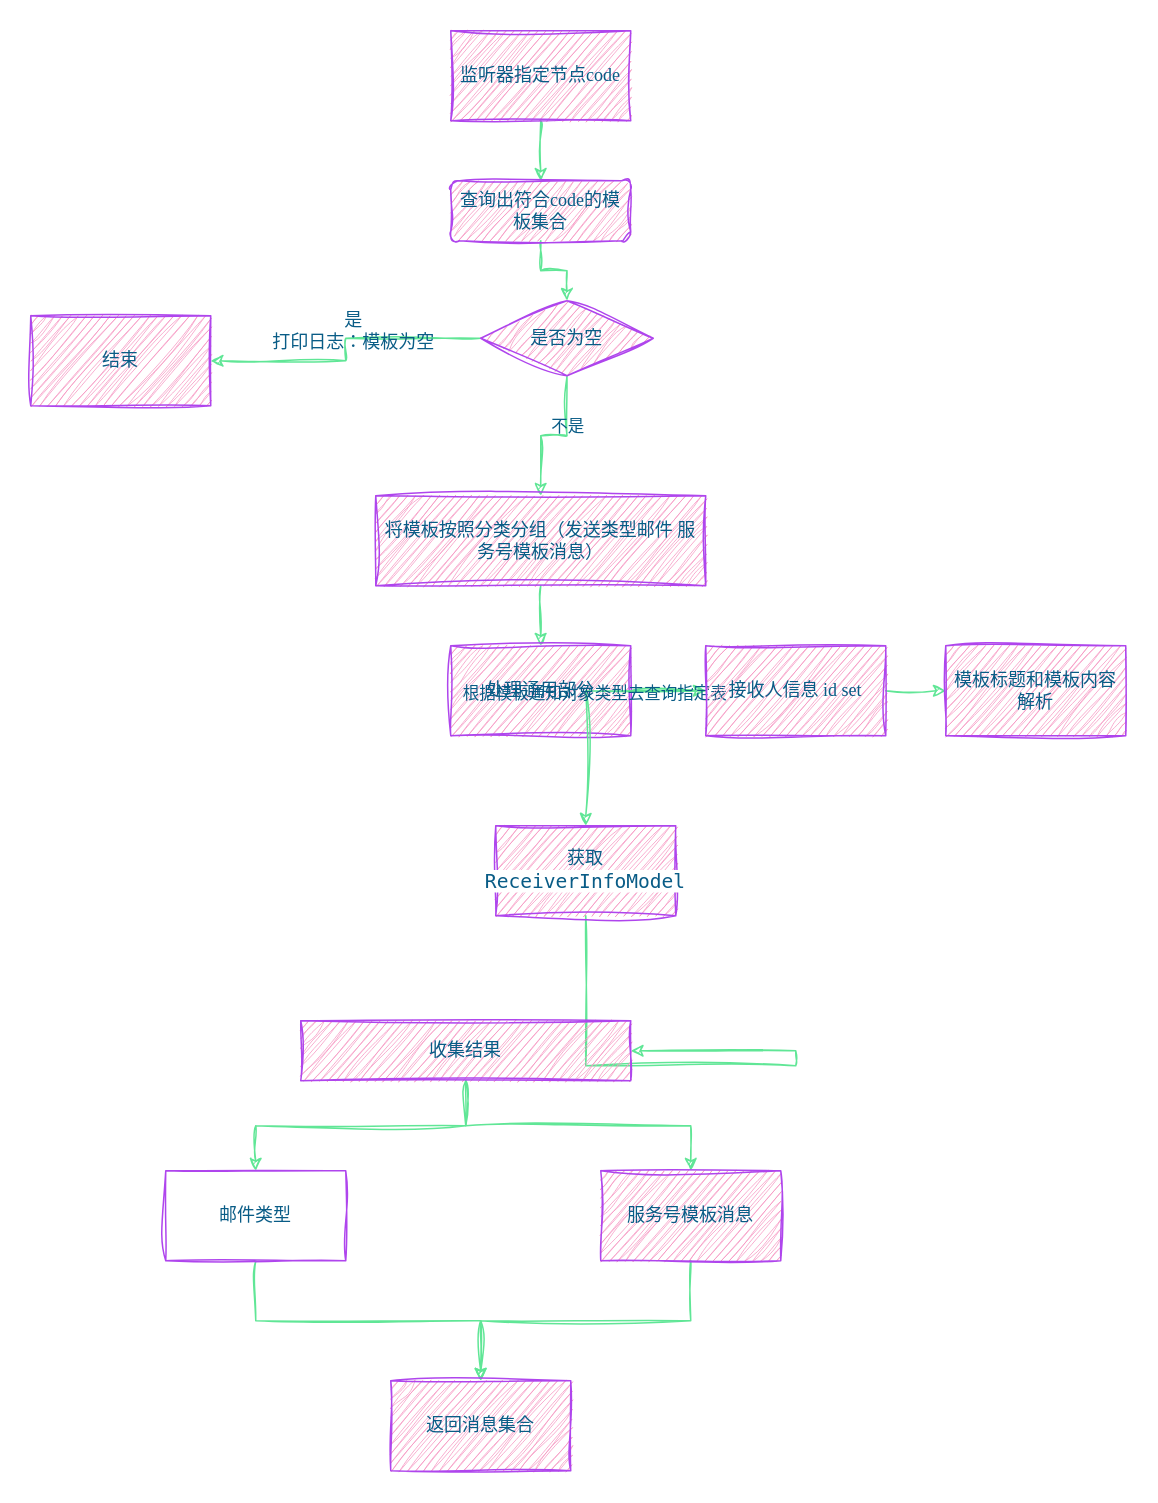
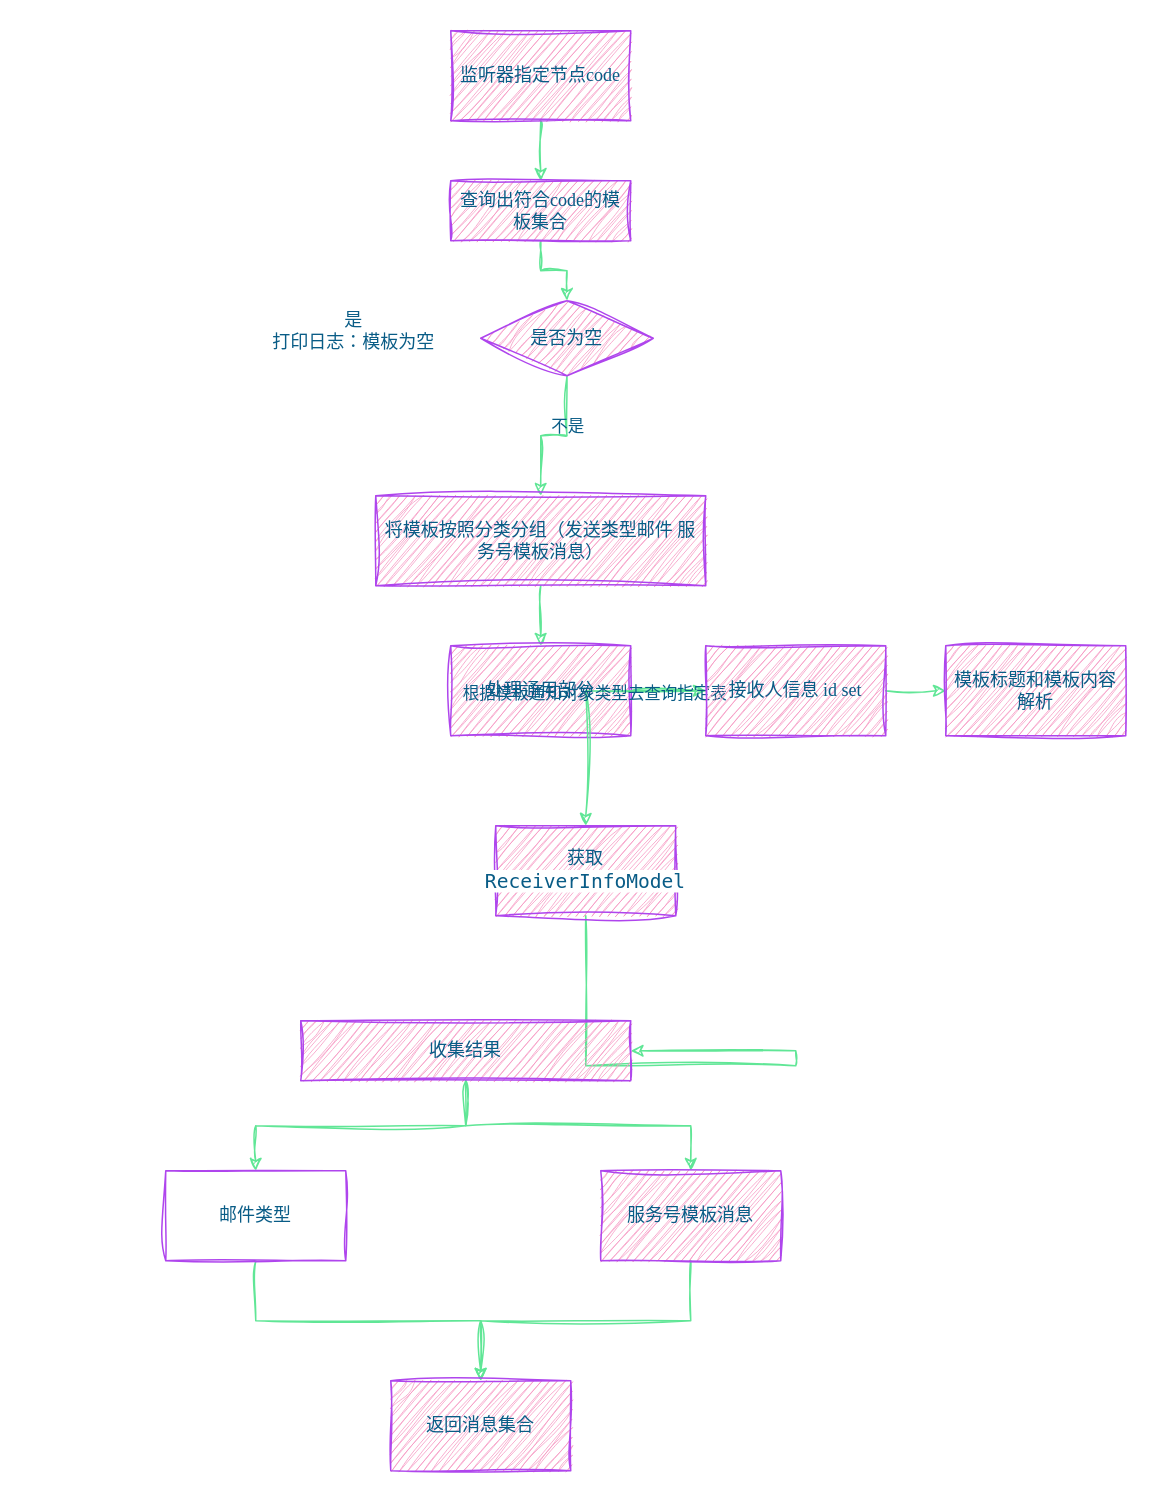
node "查询出符合code的模板集合": shape rounded rectangle -> rectangle
edge "是否为空" -> "结束": removed
node "结束": removed
